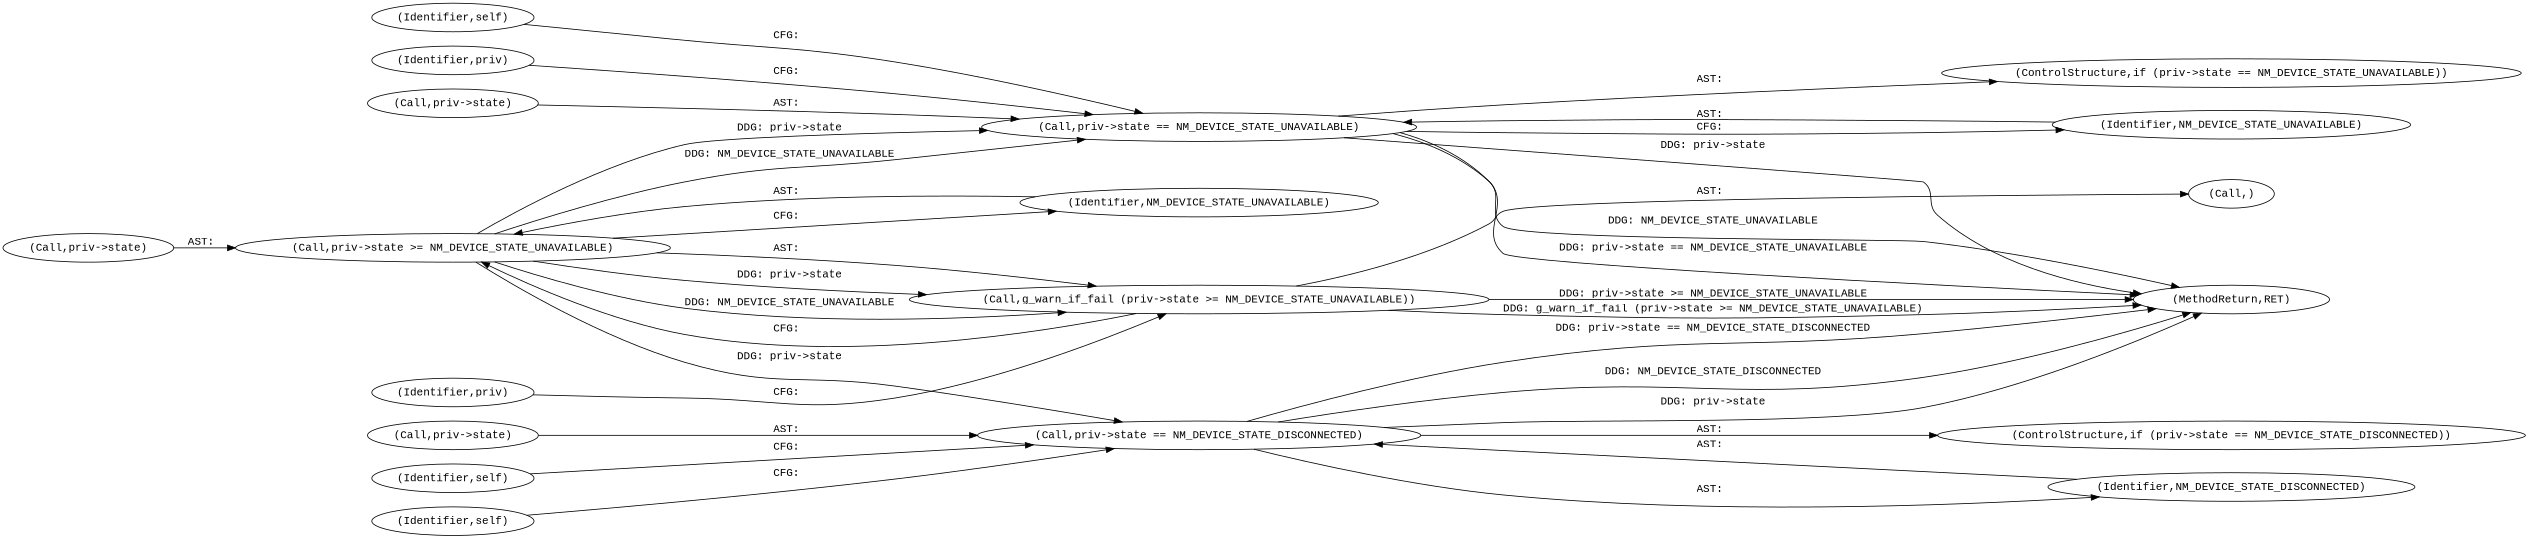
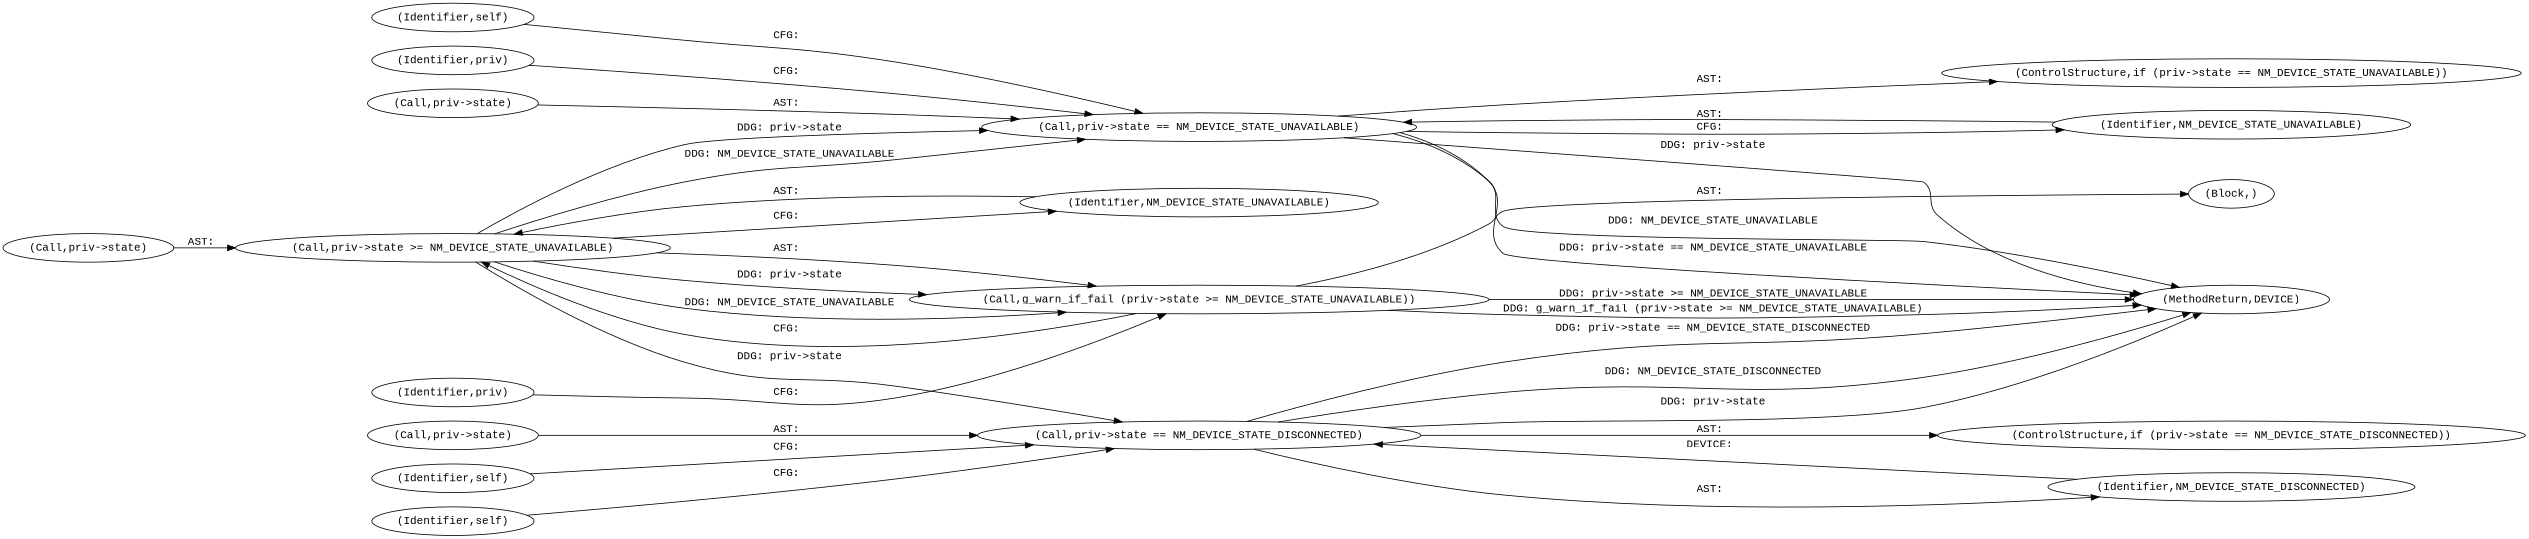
node "(Call,)": label "(Call,)" -> "(Block,)"
node "(MethodReturn,RET)": label "(MethodReturn,RET)" -> "(MethodReturn,DEVICE)"
edge "(Identifier,NM_DEVICE_STATE_DISCONNECTED)" -> "(Call,priv->state == NM_DEVICE_STATE_DISCONNECTED)": label "AST: " -> "DEVICE: "
